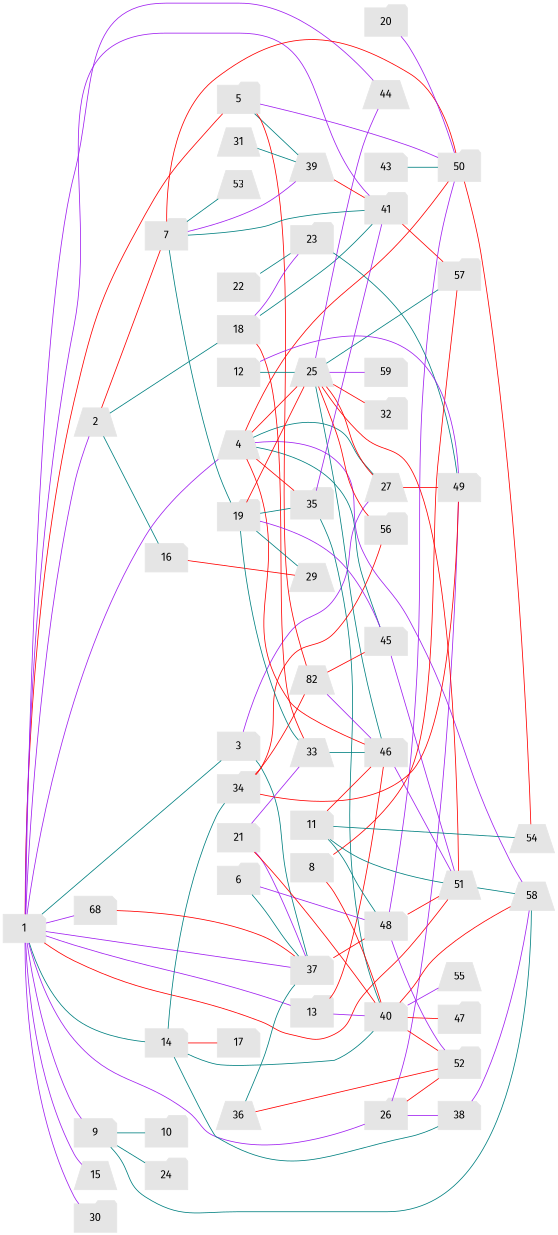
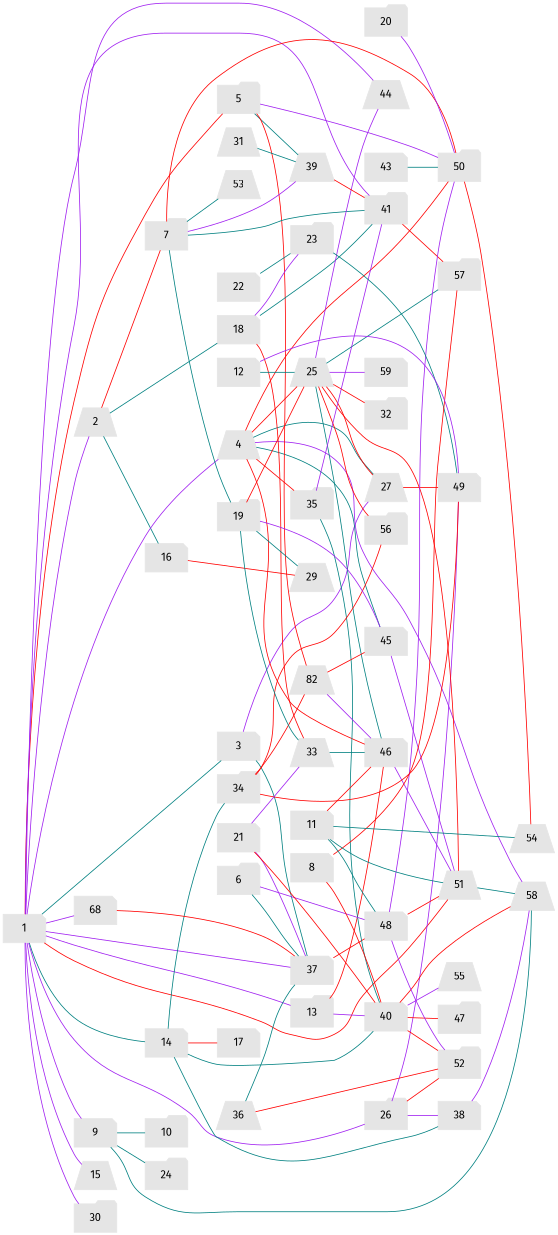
edge "35" -- "19": removed
